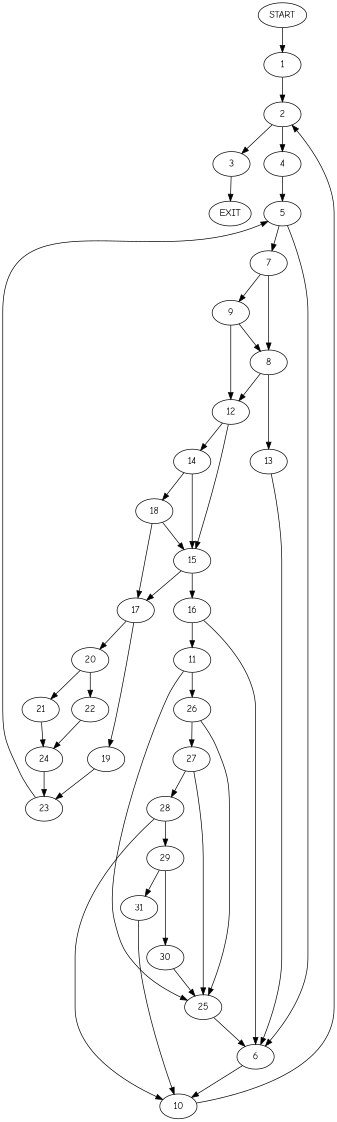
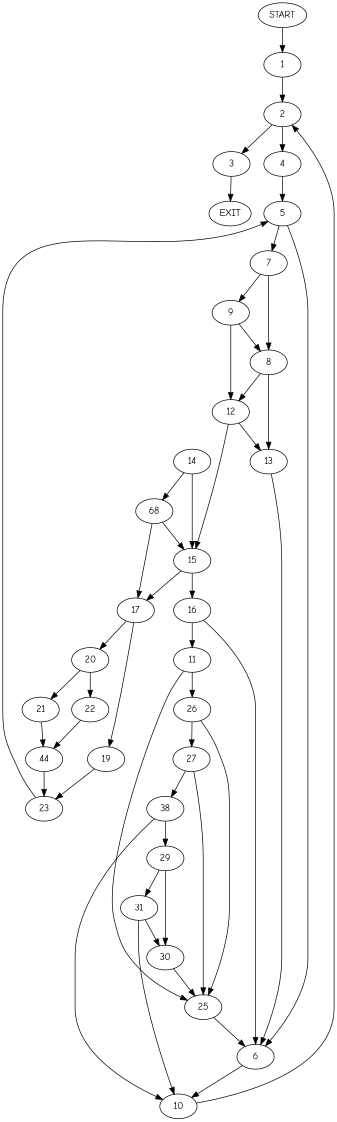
edge "12" -> "14": now "12" -> "13"
node "18": label "18" -> "68"
node "24": label "24" -> "44"
node "28": label "28" -> "38"
edge "31" -> "30": added
